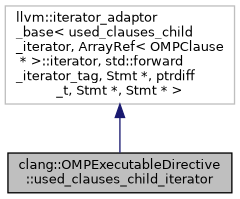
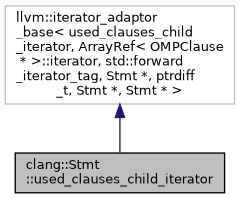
node "clang::OMPExecutableDirective ::used_clauses_child_iterator": label "clang::OMPExecutableDirective ::used_clauses_child_iterator" -> "clang::Stmt ::used_clauses_child_iterator"
